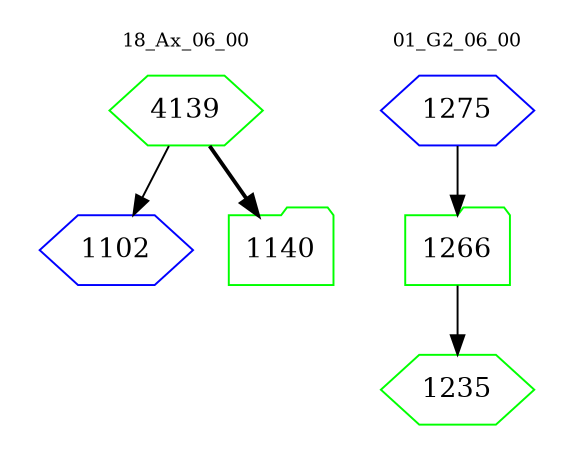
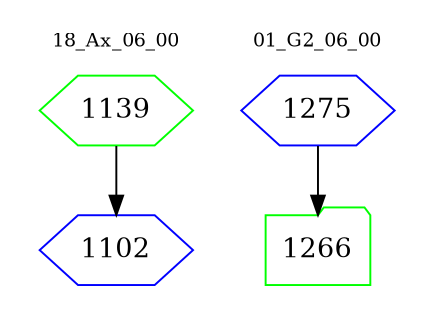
node "4139": label "4139" -> "1139"
node "1140": removed
node "1235": removed
